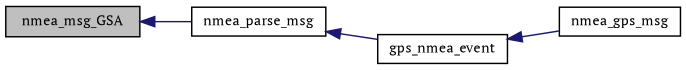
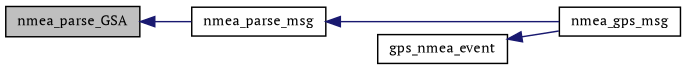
node "nmea_msg_GSA": label "nmea_msg_GSA" -> "nmea_parse_GSA"
edge "gps_nmea_event" -> "nmea_parse_msg": now "nmea_gps_msg" -> "nmea_parse_msg"
